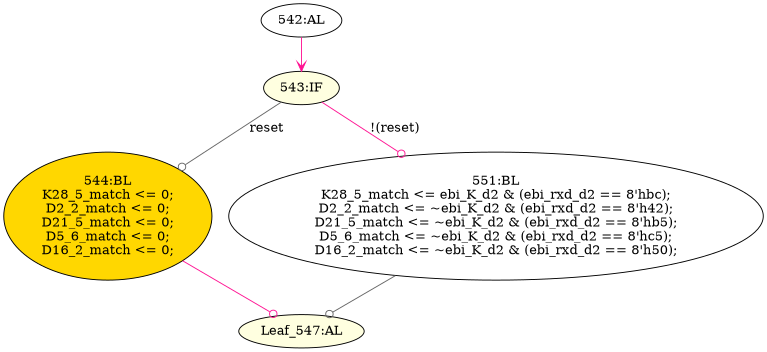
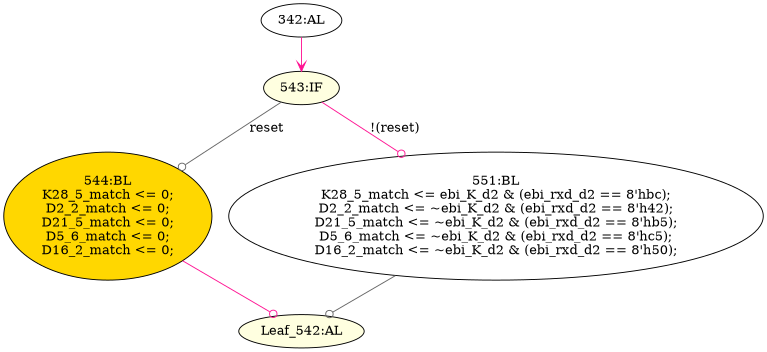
node "542:AL": label "542:AL" -> "342:AL"
node "Leaf_547:AL": label "Leaf_547:AL" -> "Leaf_542:AL"
